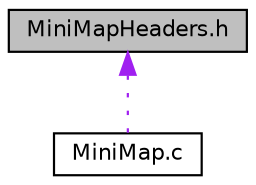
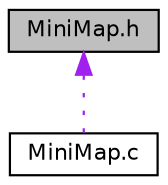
node "MiniMapHeaders.h": label "MiniMapHeaders.h" -> "MiniMap.h"
